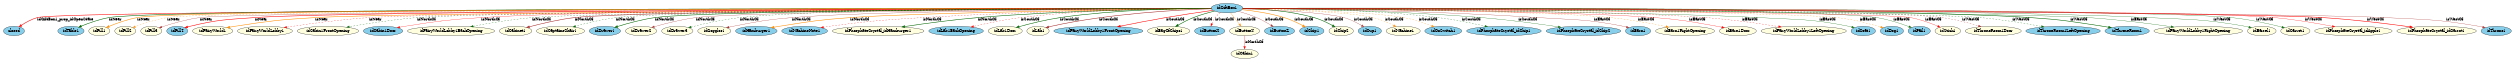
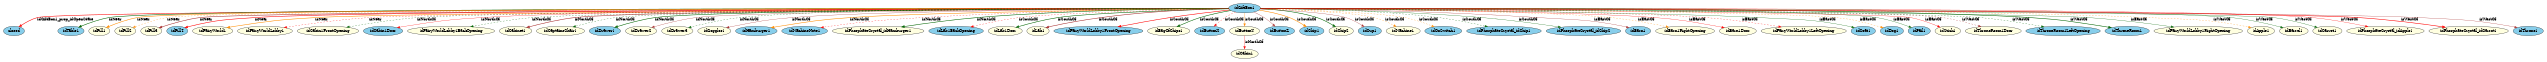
edge "idGiftBox1" -> "idPill3": style solid -> bold
node "idApple1": added
